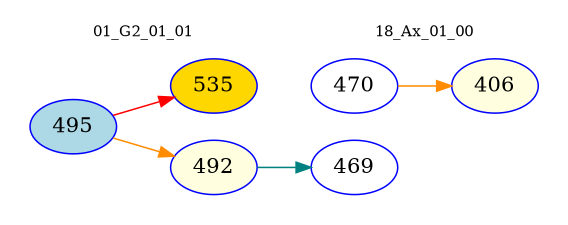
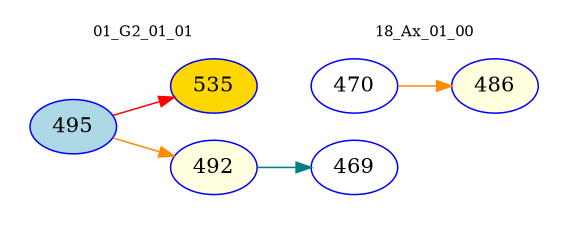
node "406": label "406" -> "486"
